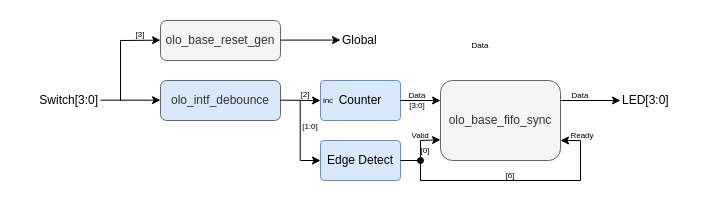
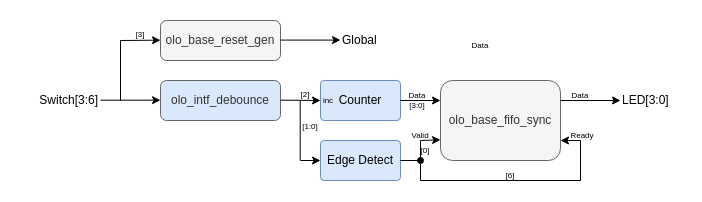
node "Switch[3:0]": label "Switch[3:0]" -> "Switch[3:6]"
